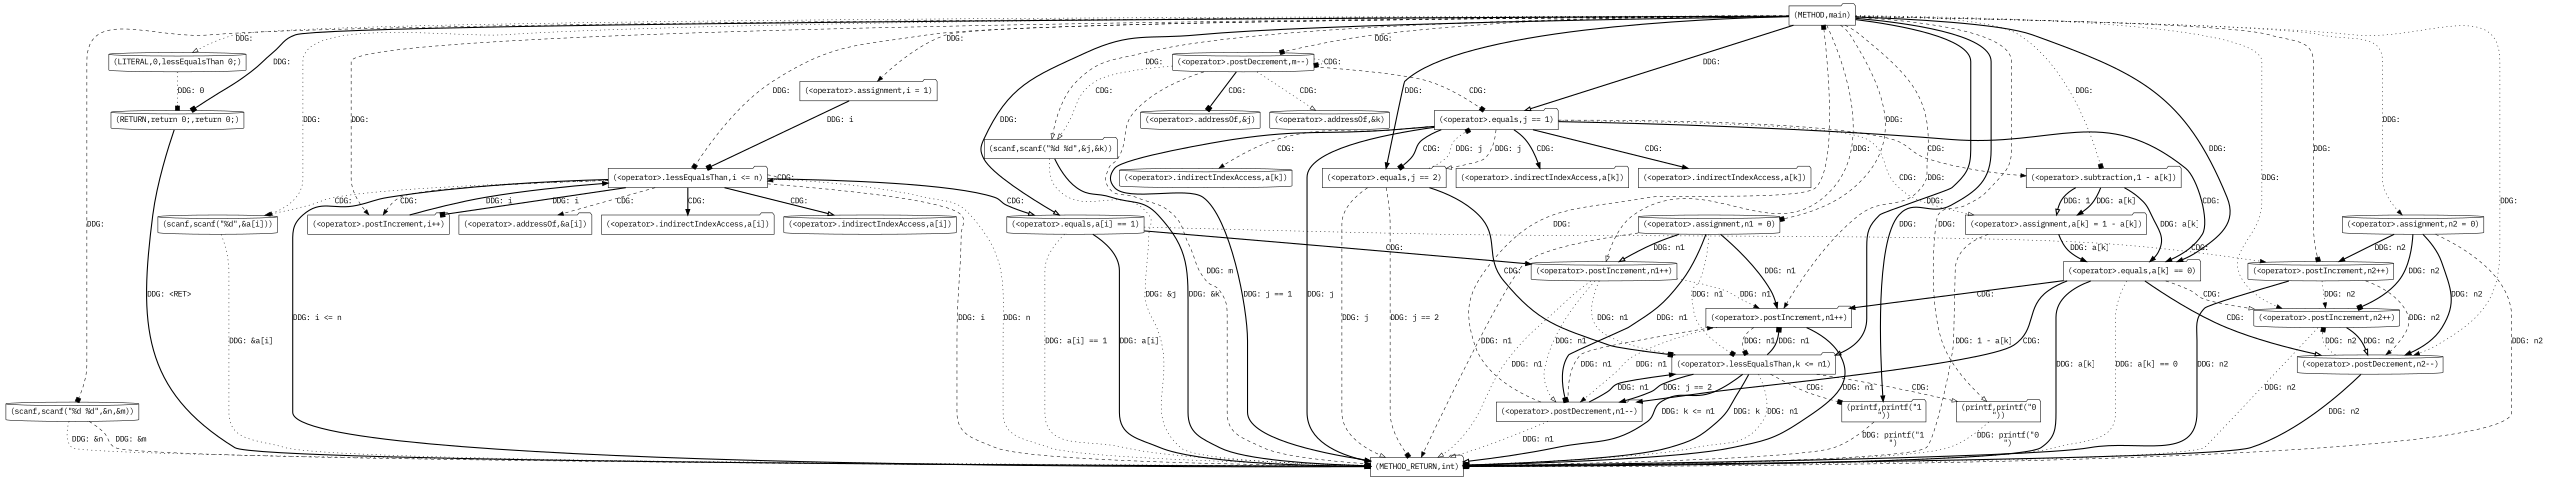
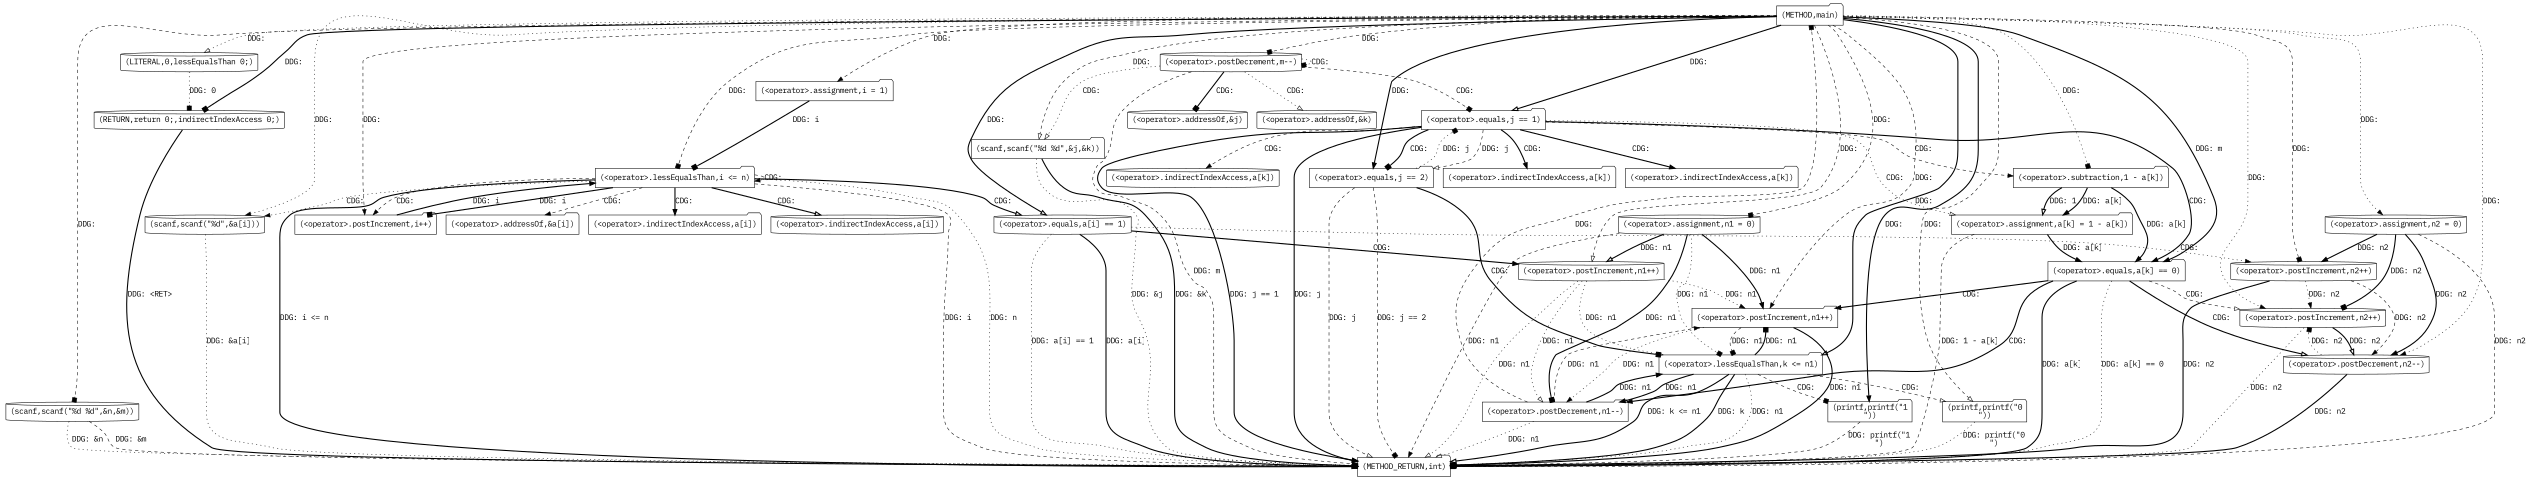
node "(RETURN,return 0;,return 0;)": label "(RETURN,return 0;,return 0;)" -> "(RETURN,return 0;,indirectIndexAccess 0;)"
edge "(METHOD,main)" -> "(<operator>.equals,a[k] == 0)": label "DDG: " -> "DDG: m"
edge "(<operator>.lessEqualsThan,k <= n1)" -> "(<operator>.postDecrement,n1--)": label "DDG: j == 2" -> "DDG: n1"
